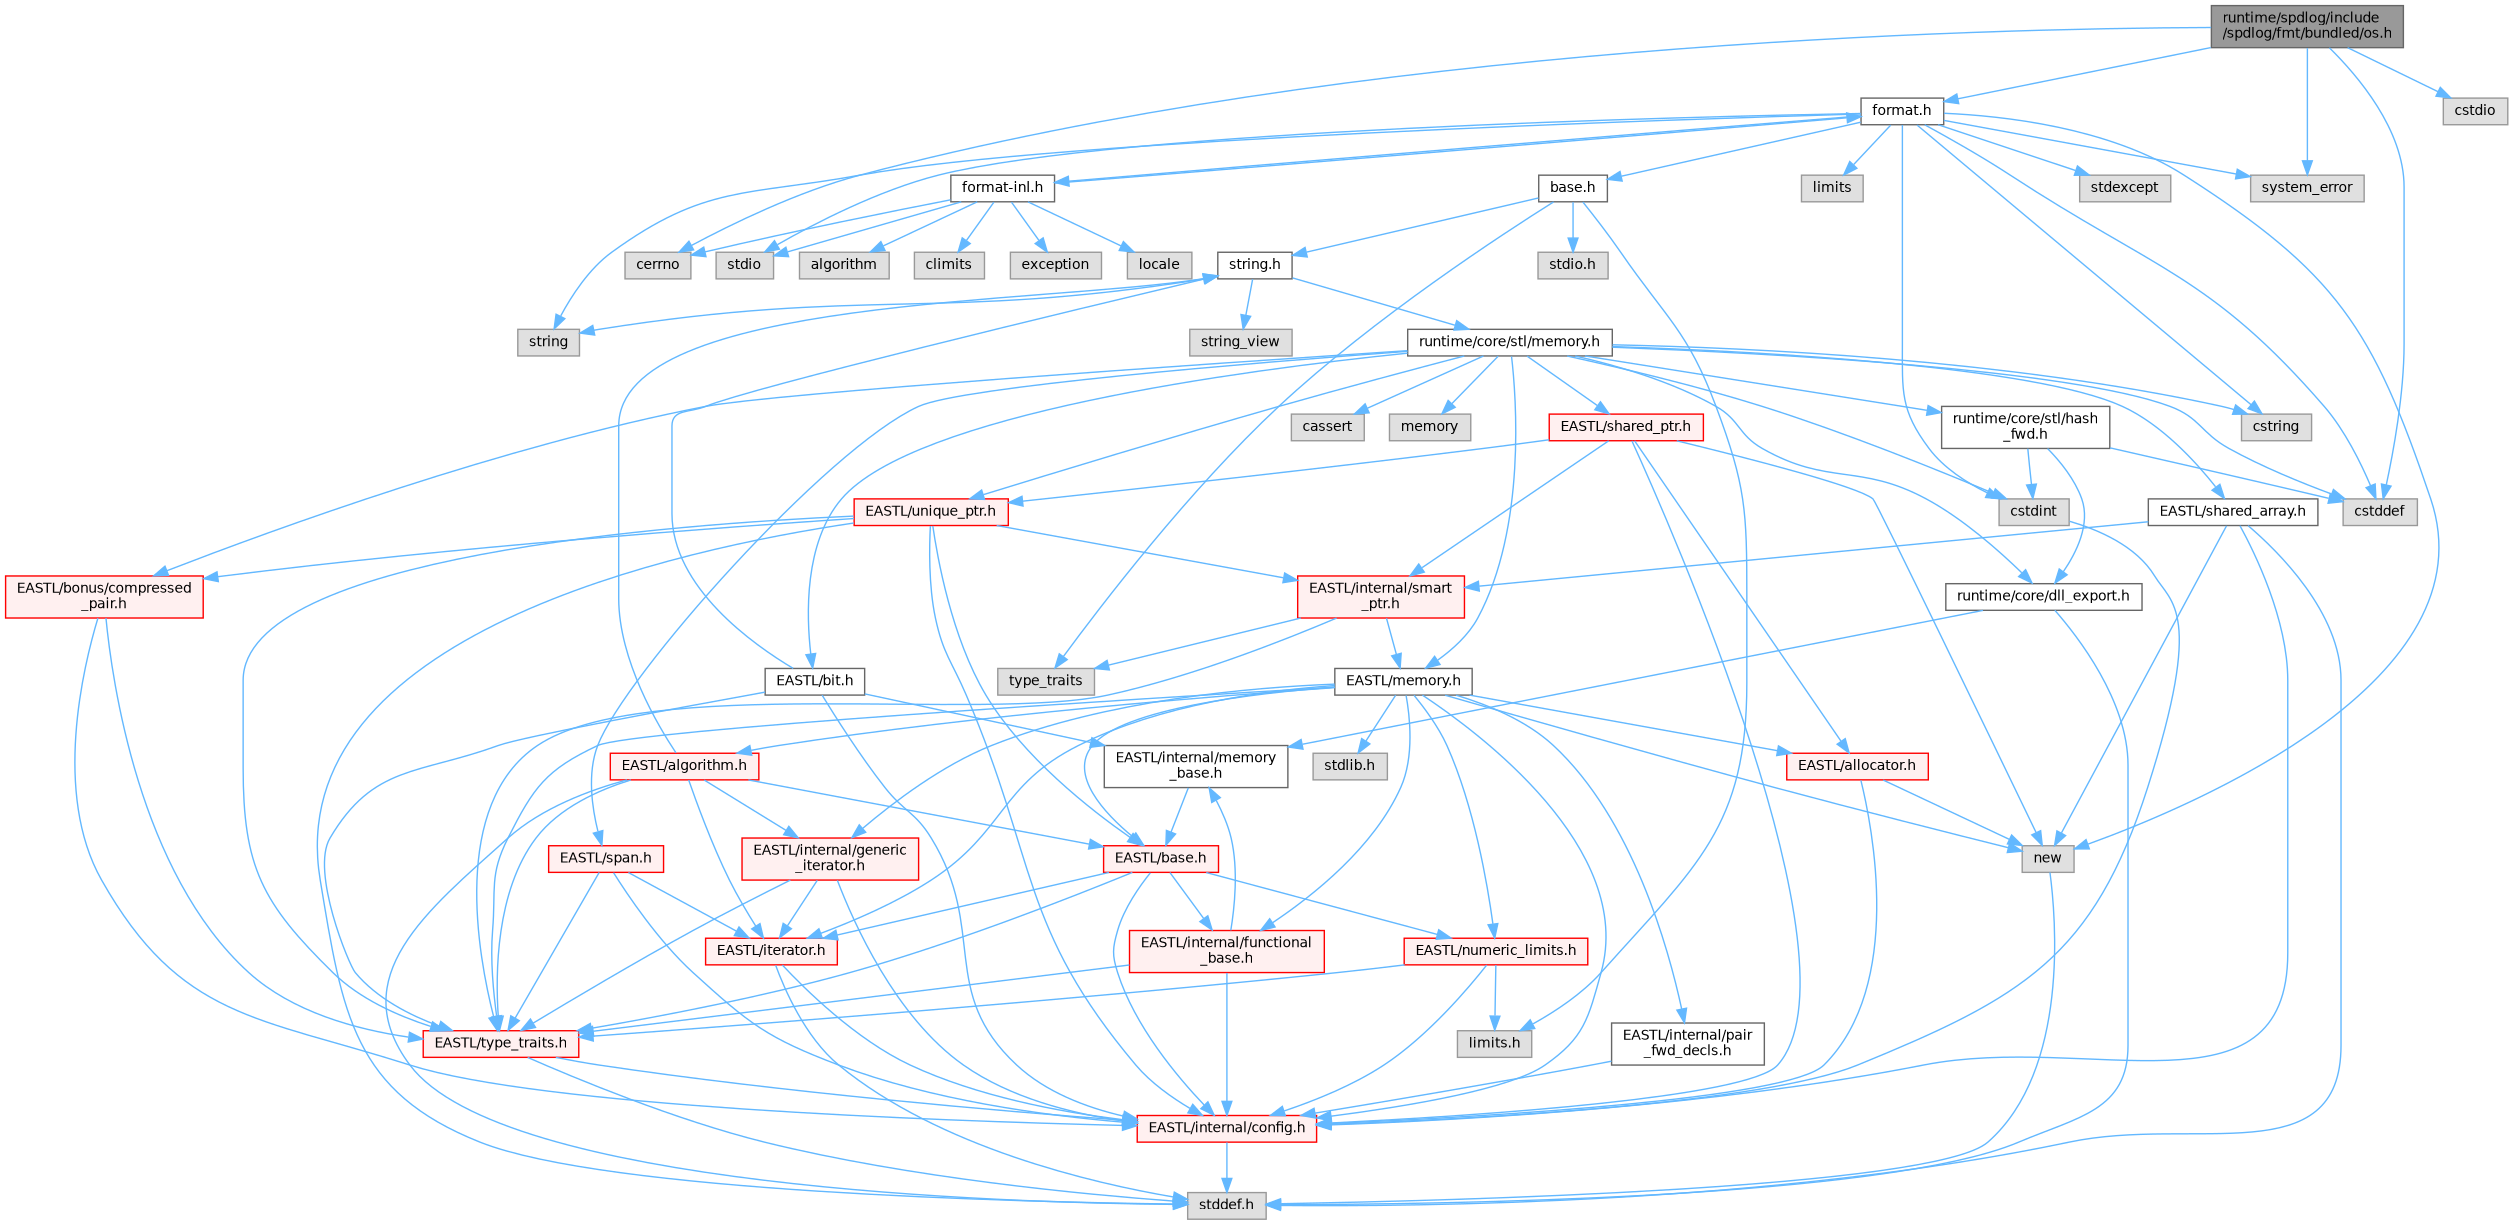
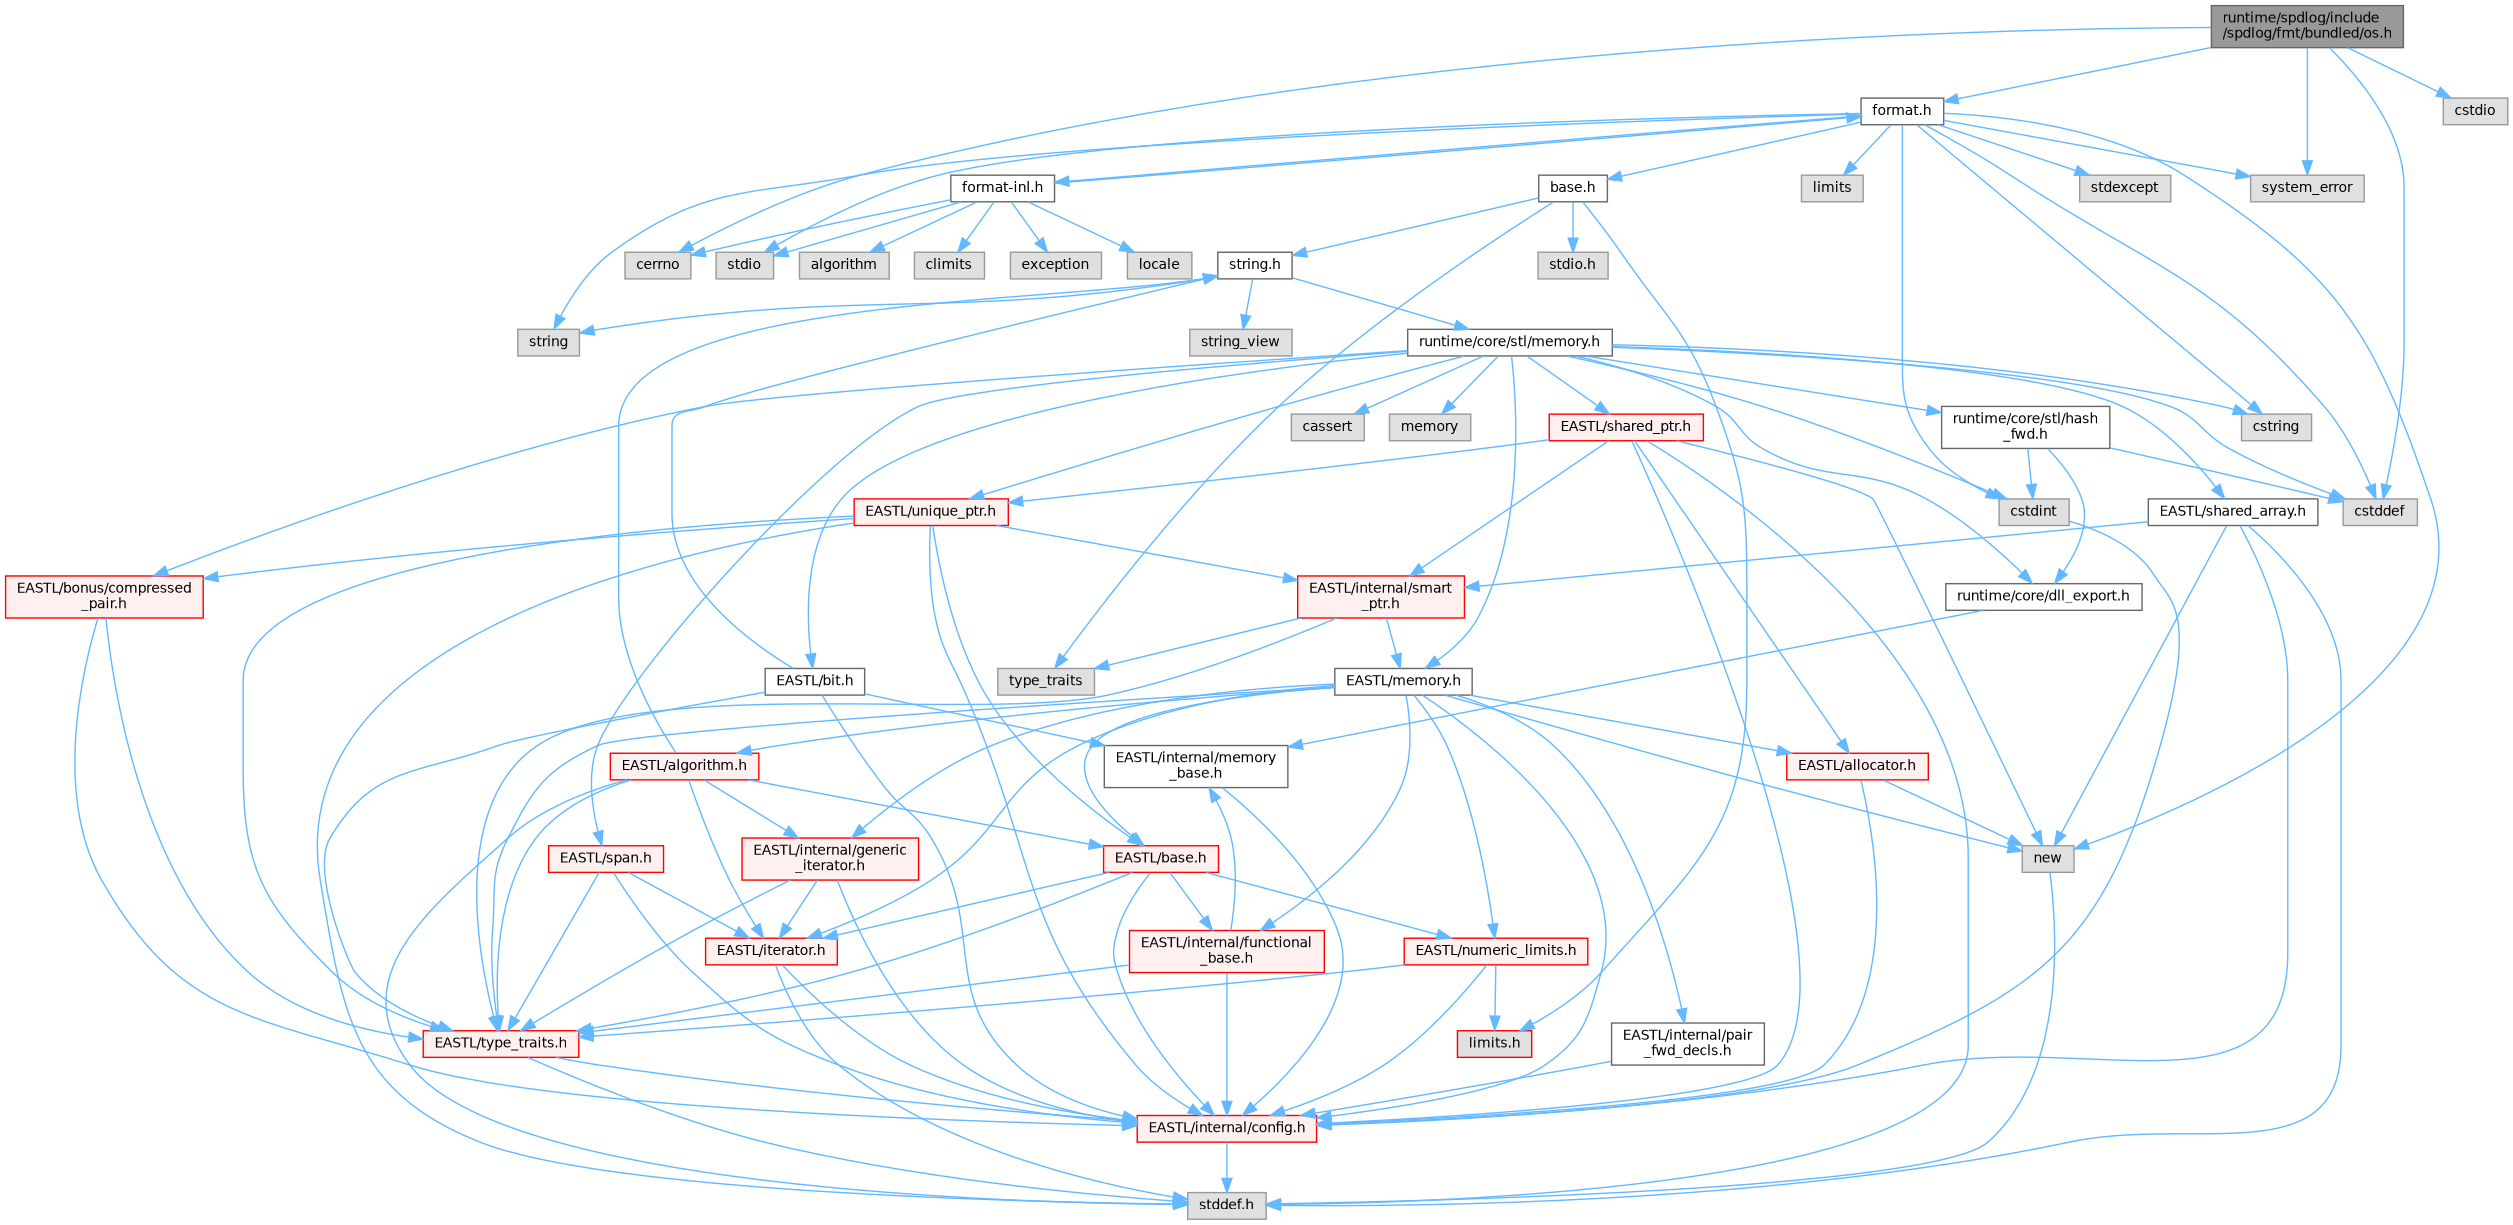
node "stdlib.h": removed
edge "EASTL/internal/memory _base.h" -> "EASTL/base.h": now "EASTL/internal/memory _base.h" -> "EASTL/internal/config.h"
node "limits.h": color grey60 -> red
edge "runtime/core/dll_export.h" -> "stddef.h": now "EASTL/shared_ptr.h" -> "stddef.h"
